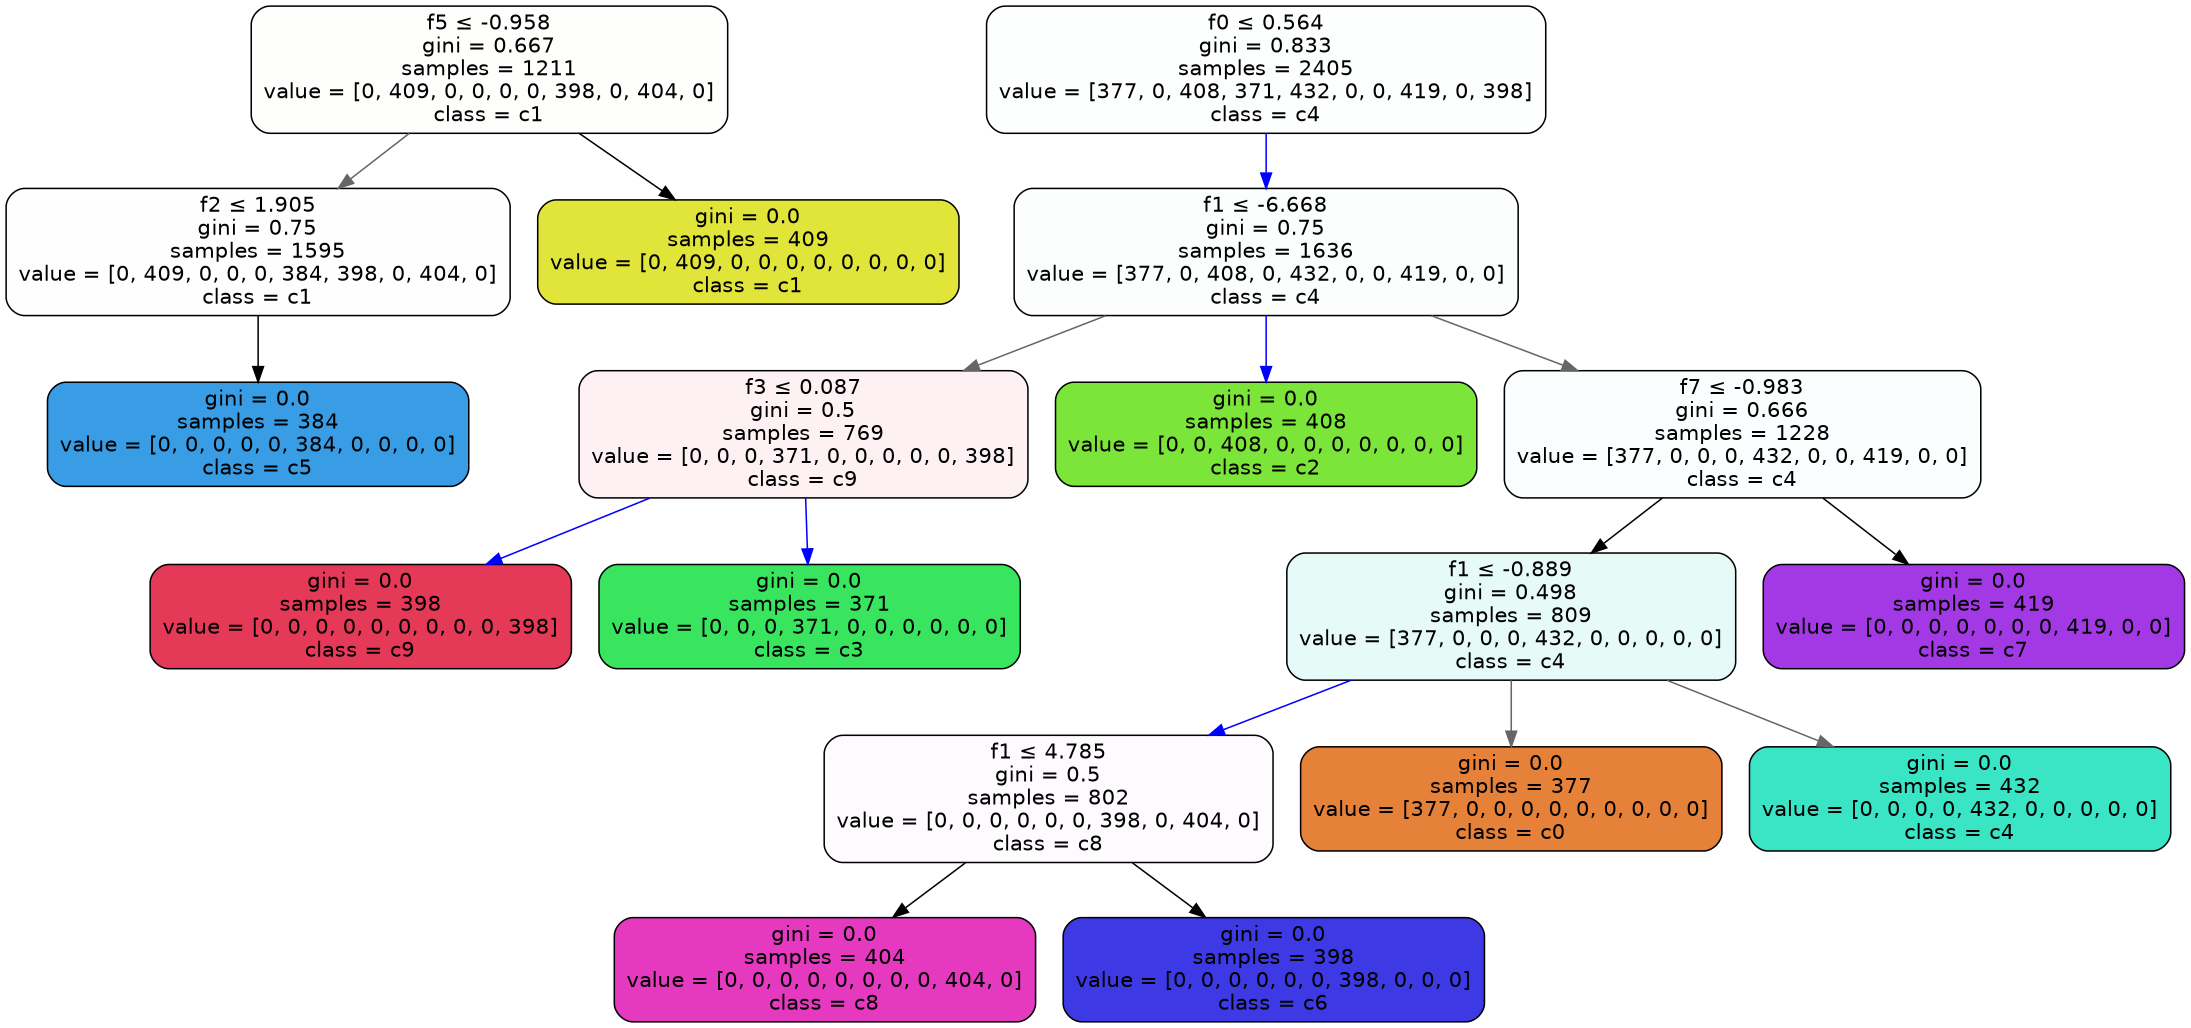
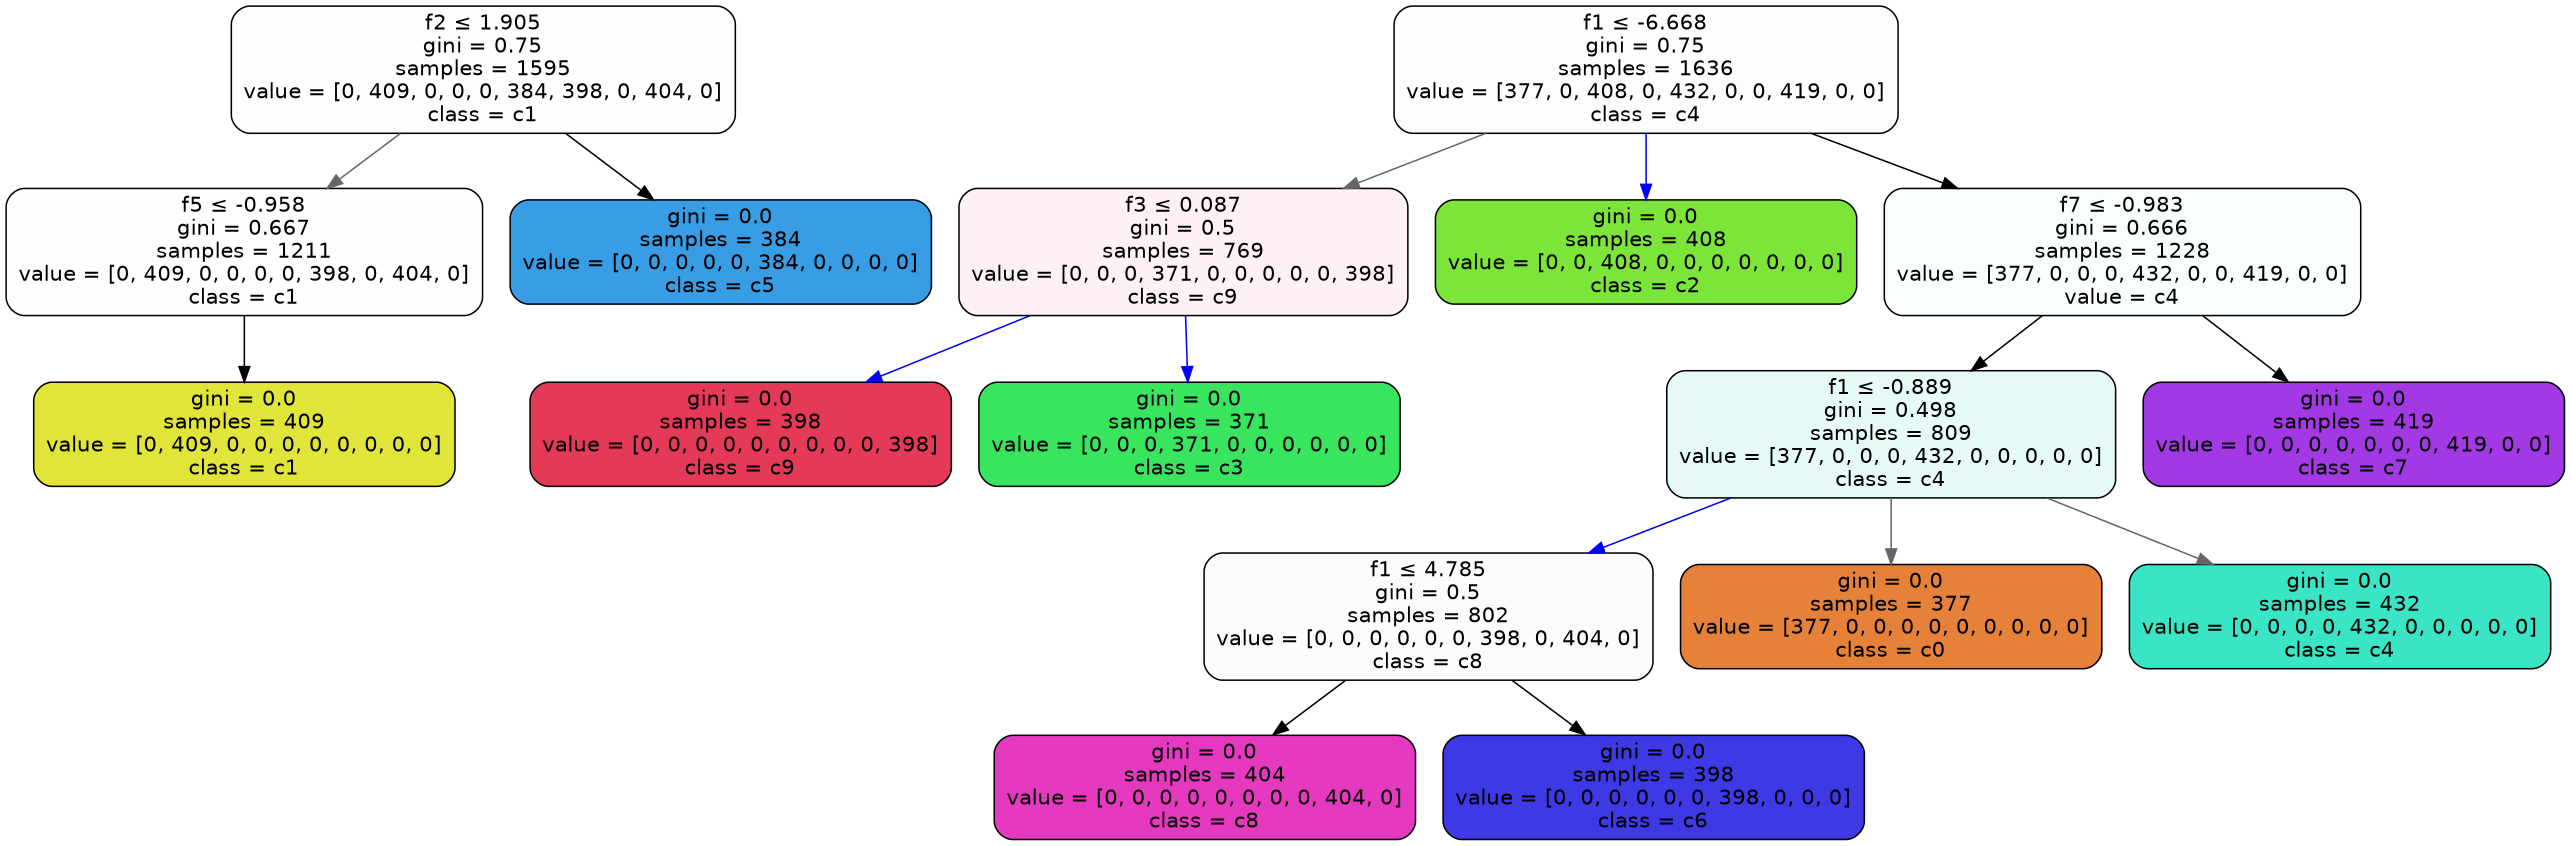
node "f0 ≤ 0.564": removed
edge "f5 ≤ -0.958" -> "f2 ≤ 1.905": reversed
edge "f1 ≤ -6.668" -> "f7 ≤ -0.983": color gray40 -> black
node "f7 ≤ -0.983": text "class = c4" -> "value = c4"
